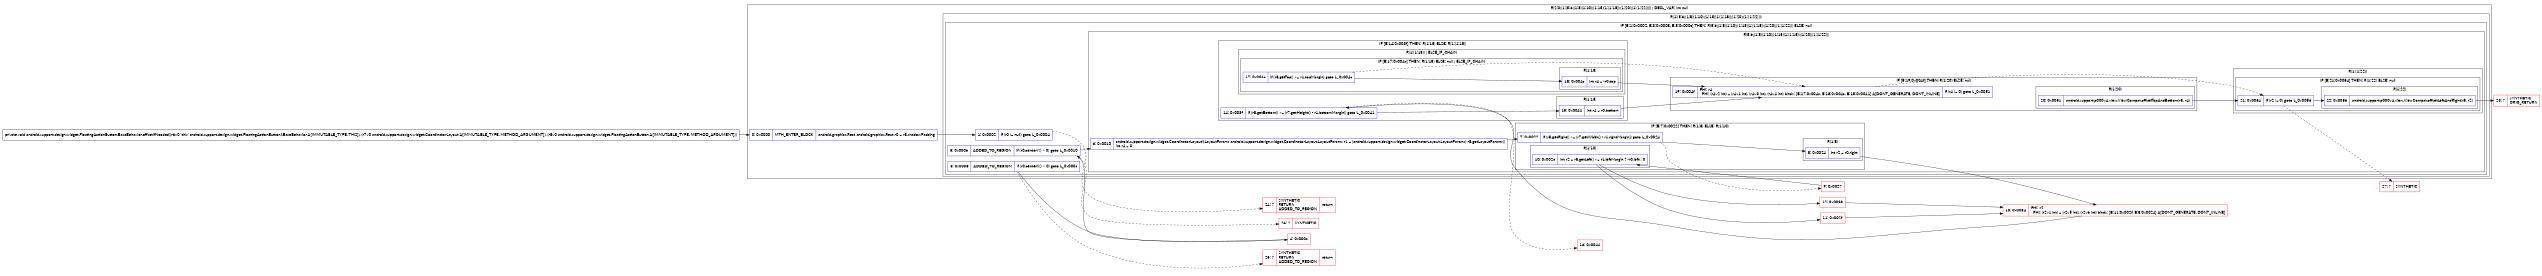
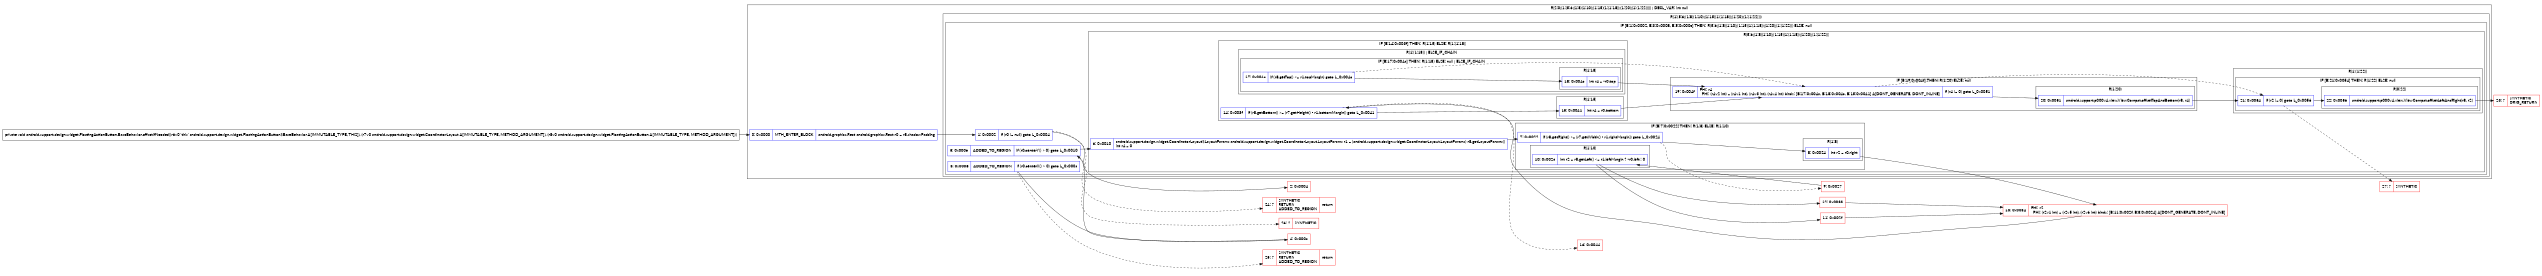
cluster "R(1:22)": label "R(1:22)" -> "R(0:22)"
edge "19: 0x004f" -> "20: 0x0051": added
node "2: 0x0004": added
